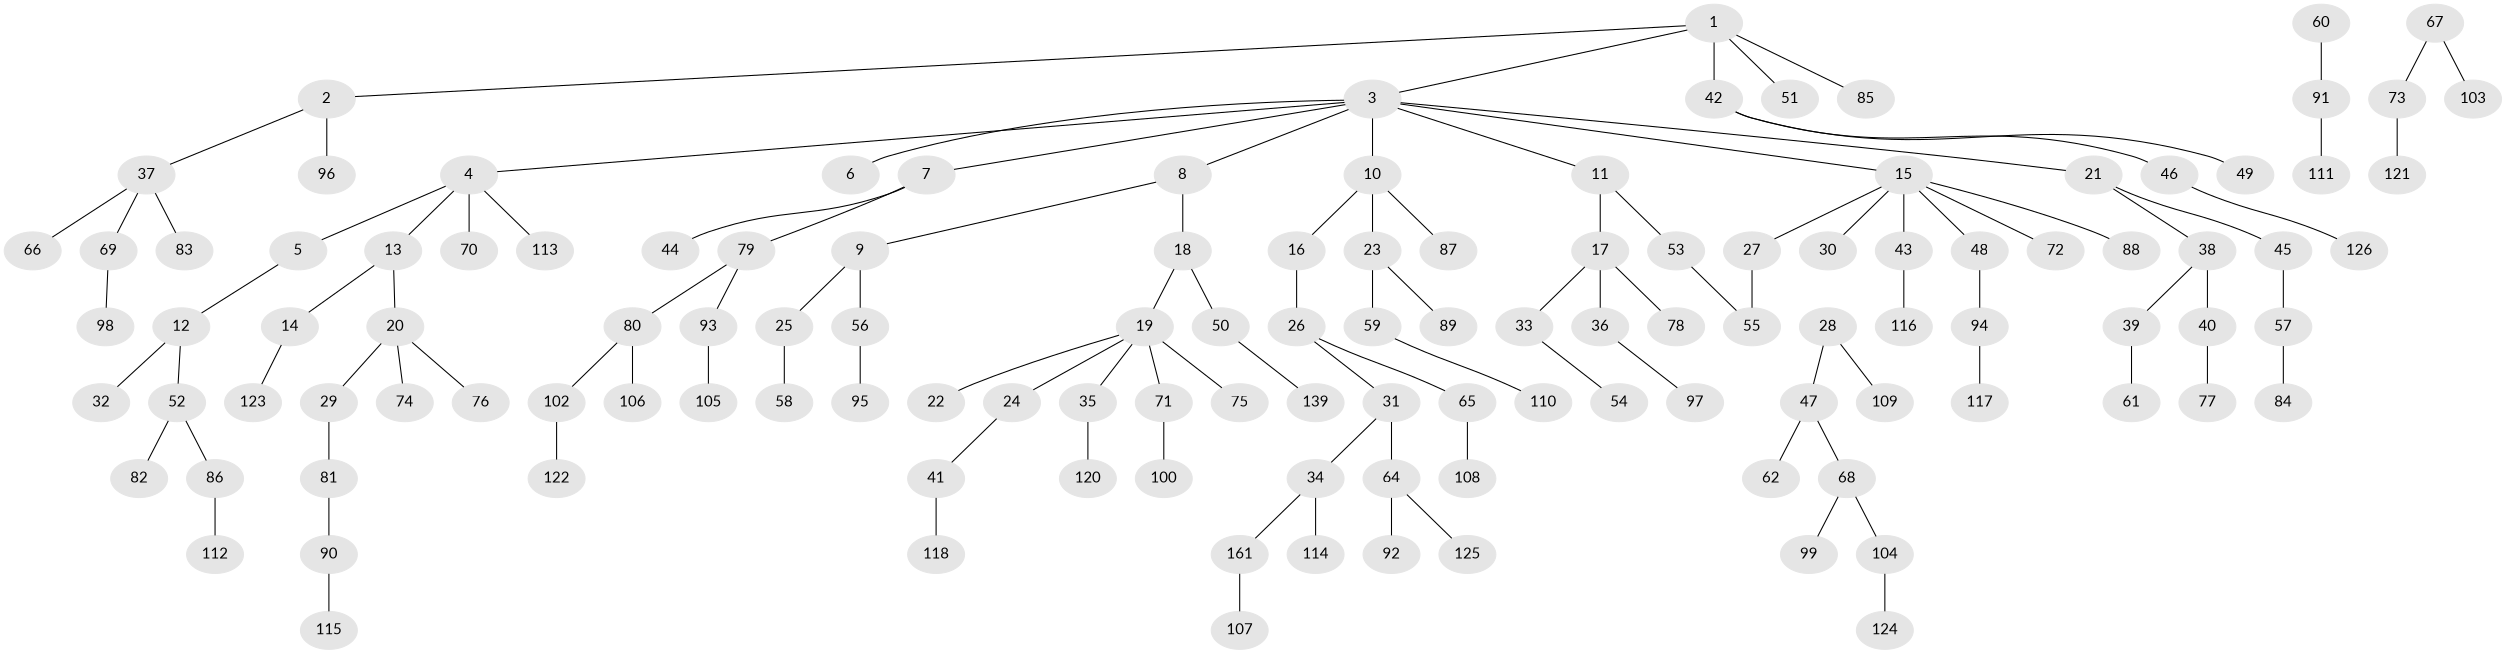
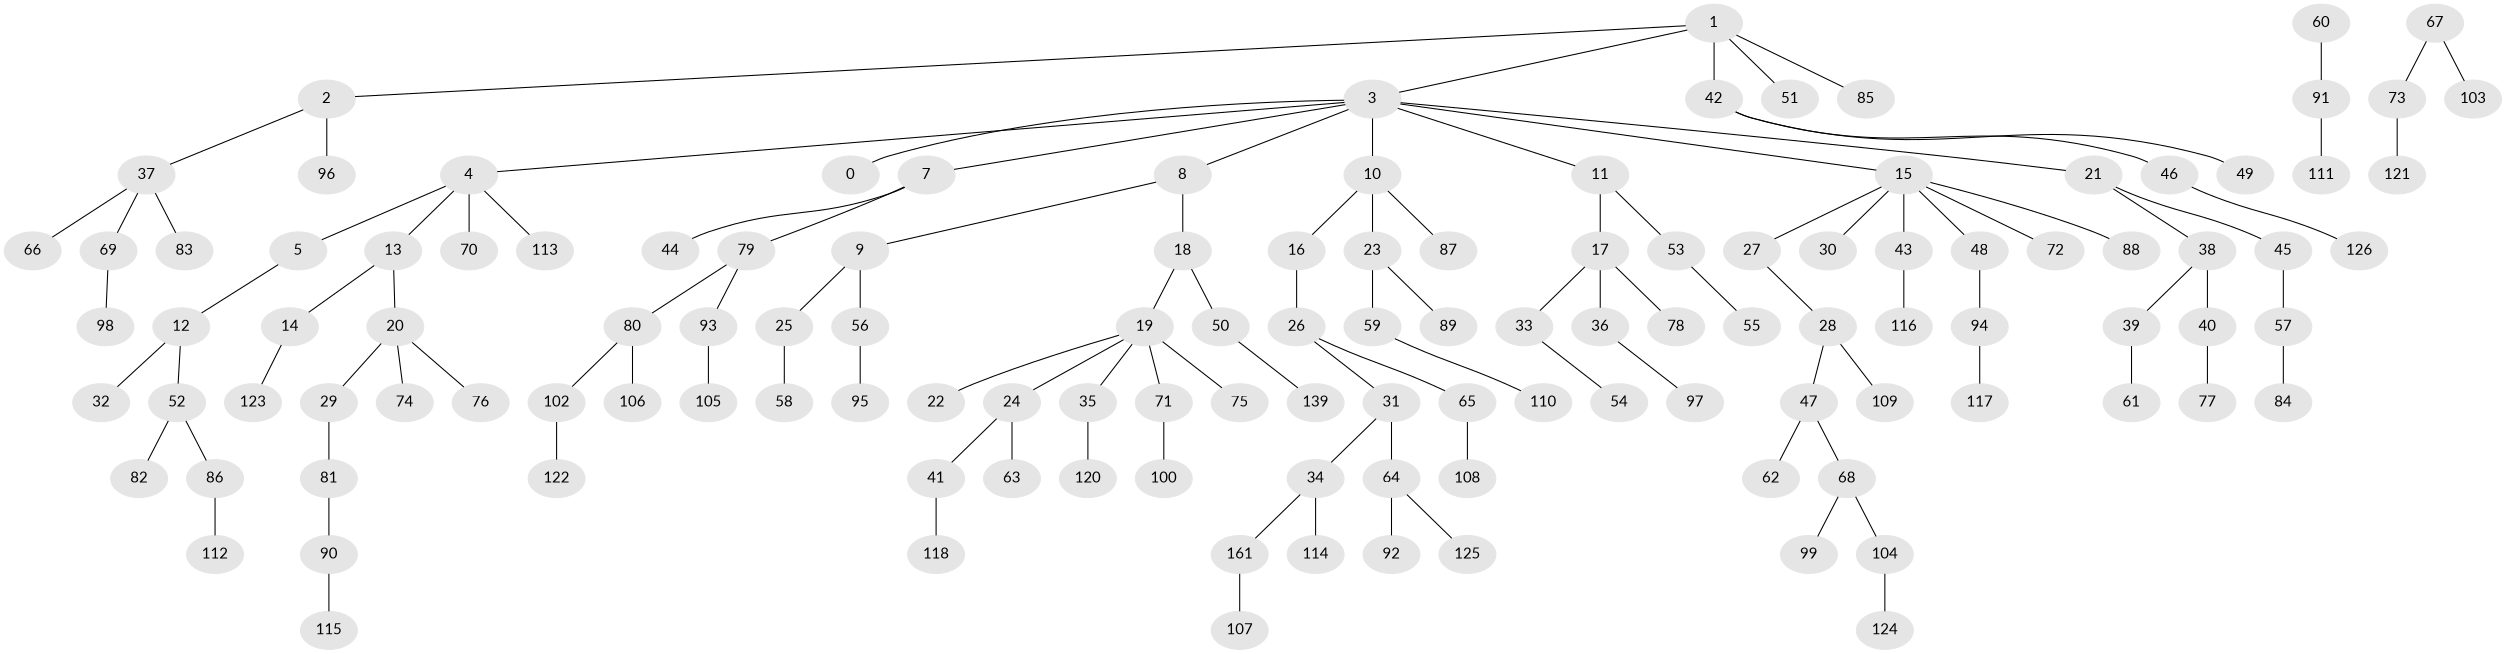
node "6": label "6" -> "0"
edge "27" -- "55": now "27" -- "28"
node "63": added
